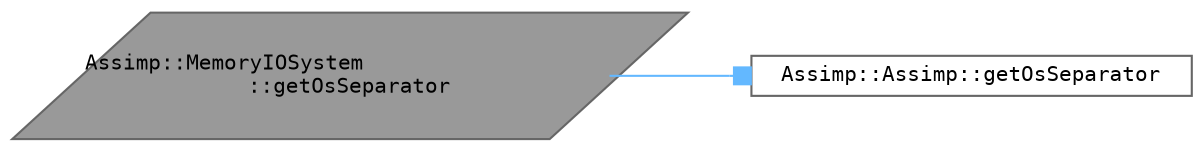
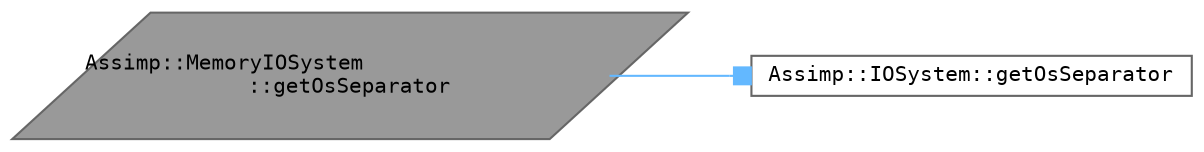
node "Assimp::Assimp::getOsSeparator": label "Assimp::Assimp::getOsSeparator" -> "Assimp::IOSystem::getOsSeparator"
